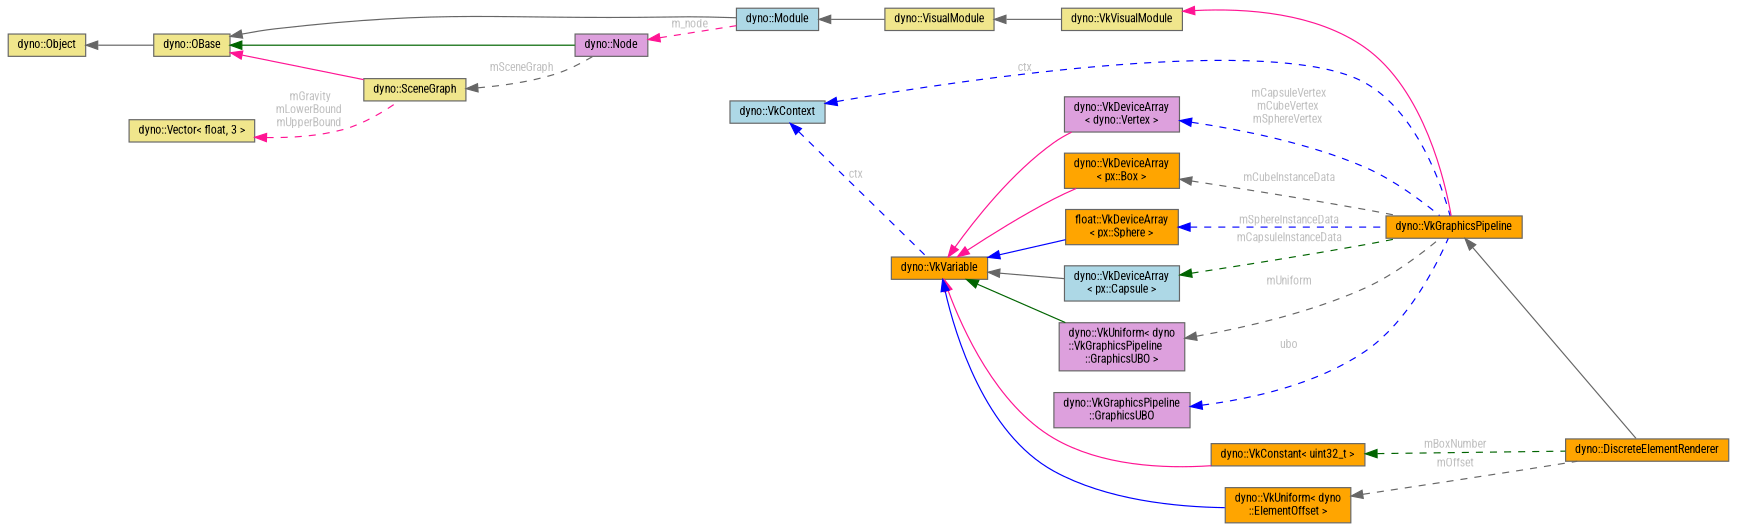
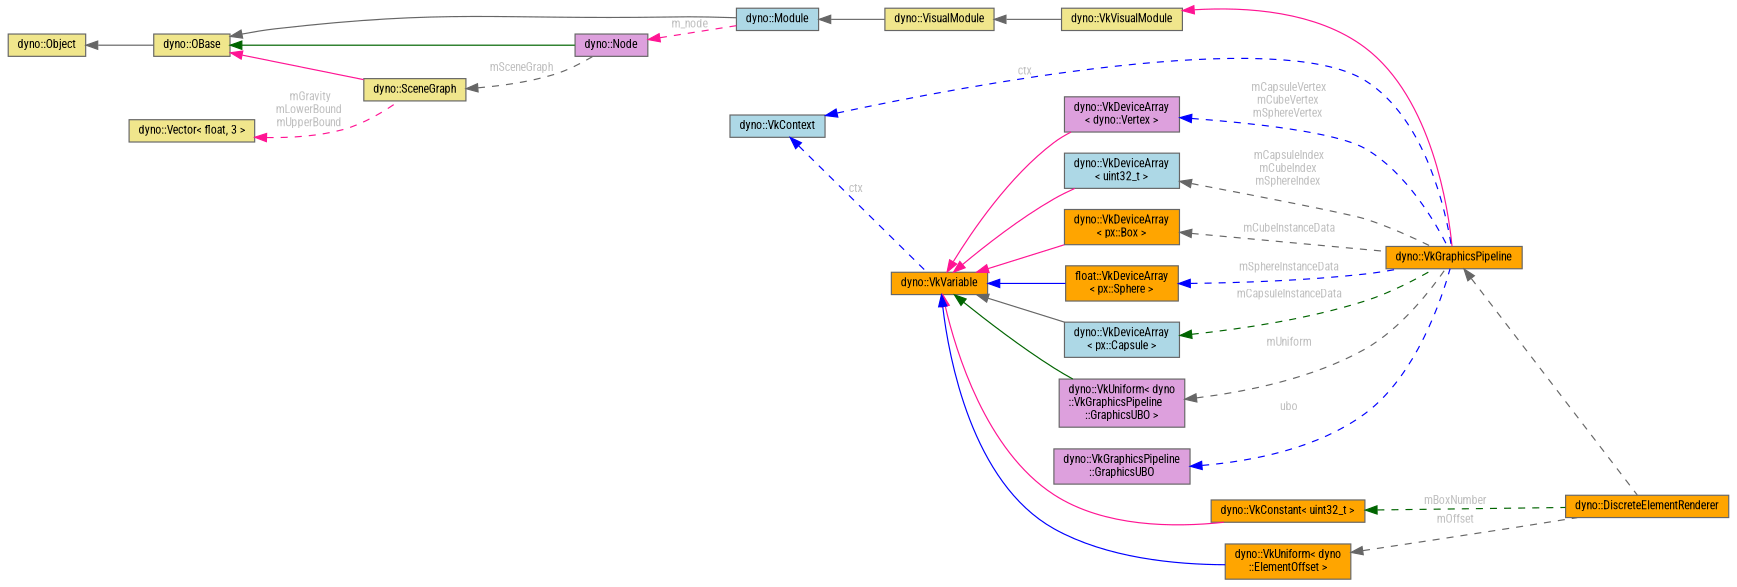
node "dyno::VkDeviceArray < uint32_t >": added
edge "dyno::DiscreteElementRenderer" -> "dyno::VkGraphicsPipeline": style solid -> dashed
